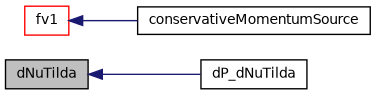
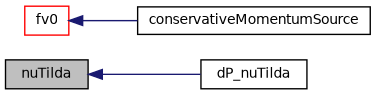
node "fv1": label "fv1" -> "fv0"
node "dNuTilda": label "dNuTilda" -> "nuTilda"
node "dP_dNuTilda": label "dP_dNuTilda" -> "dP_nuTilda"
